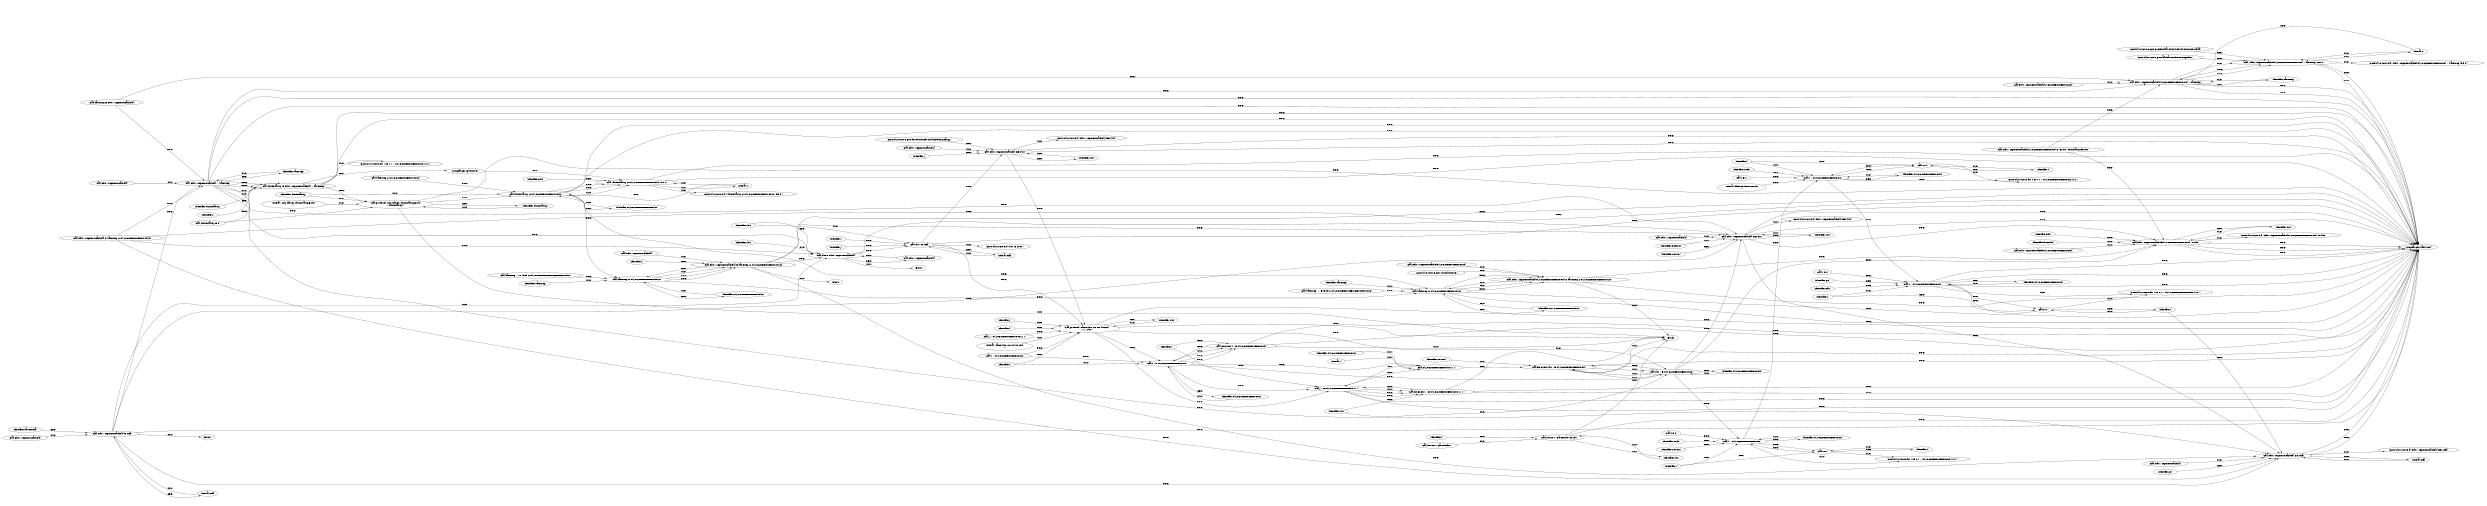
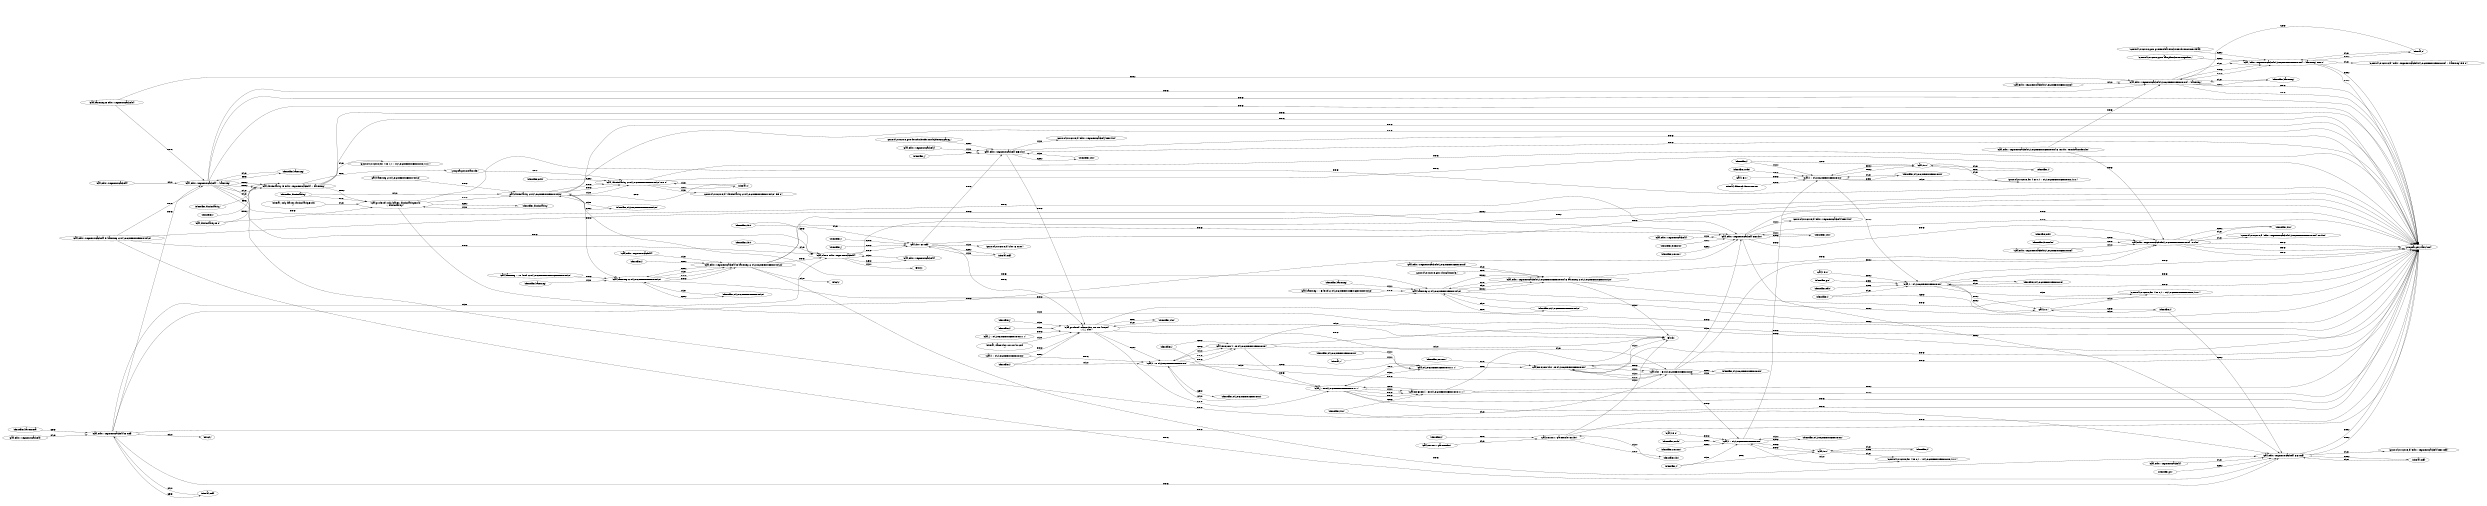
node "(ControlStructure,goto all_leaves_cluster_together;)": label "(ControlStructure,goto all_leaves_cluster_together;)" -> "(ControlStructure,goto all_split_cluster_together;)"
node "(JumpTarget,split_node:)": label "(JumpTarget,split_node:)" -> "(JumpTarget,meta_node:)"
edge "(Call,slot >= ASSOC_ARRAY_FAN_OUT)" -> "(Call,edit->segment_cache[i] == slot)": label "DDG: " -> "AST: "
edge "(Call,i >= ASSOC_ARRAY_FAN_OUT)" -> "(Call,j >= ASSOC_ARRAY_FAN_OUT + 1)": now "(Call,BUG_ON(i >= ASSOC_ARRAY_FAN_OUT))" -> "(Call,j >= ASSOC_ARRAY_FAN_OUT + 1)"
